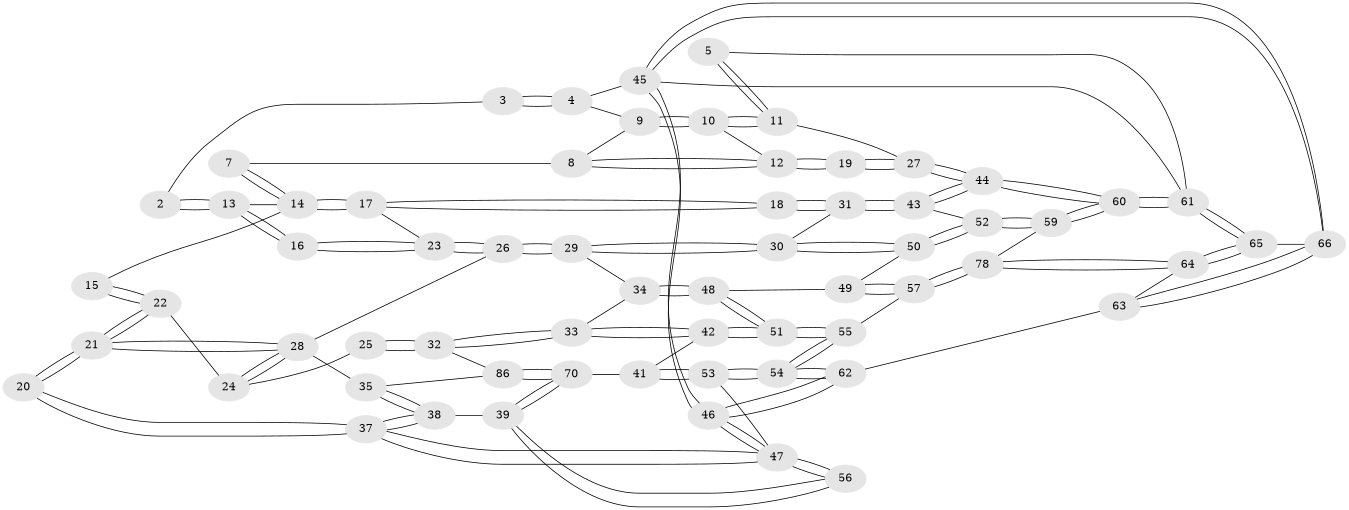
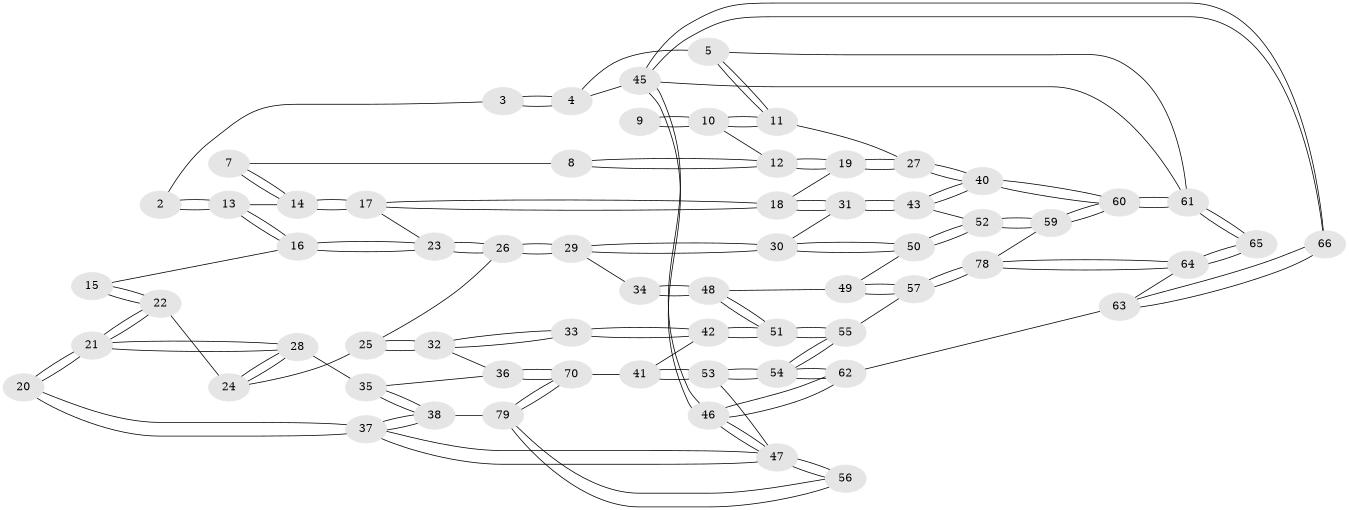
edge "4" -- "9": now "4" -- "5"
edge "9" -- "8": removed
node "44": label "44" -> "40"
edge "19" -- "18": added
edge "14" -- "15": now "16" -- "15"
edge "65" -- "66": removed
edge "26" -- "28": now "26" -- "25"
edge "34" -- "33": removed
node "86": label "86" -> "36"
node "39": label "39" -> "79"
